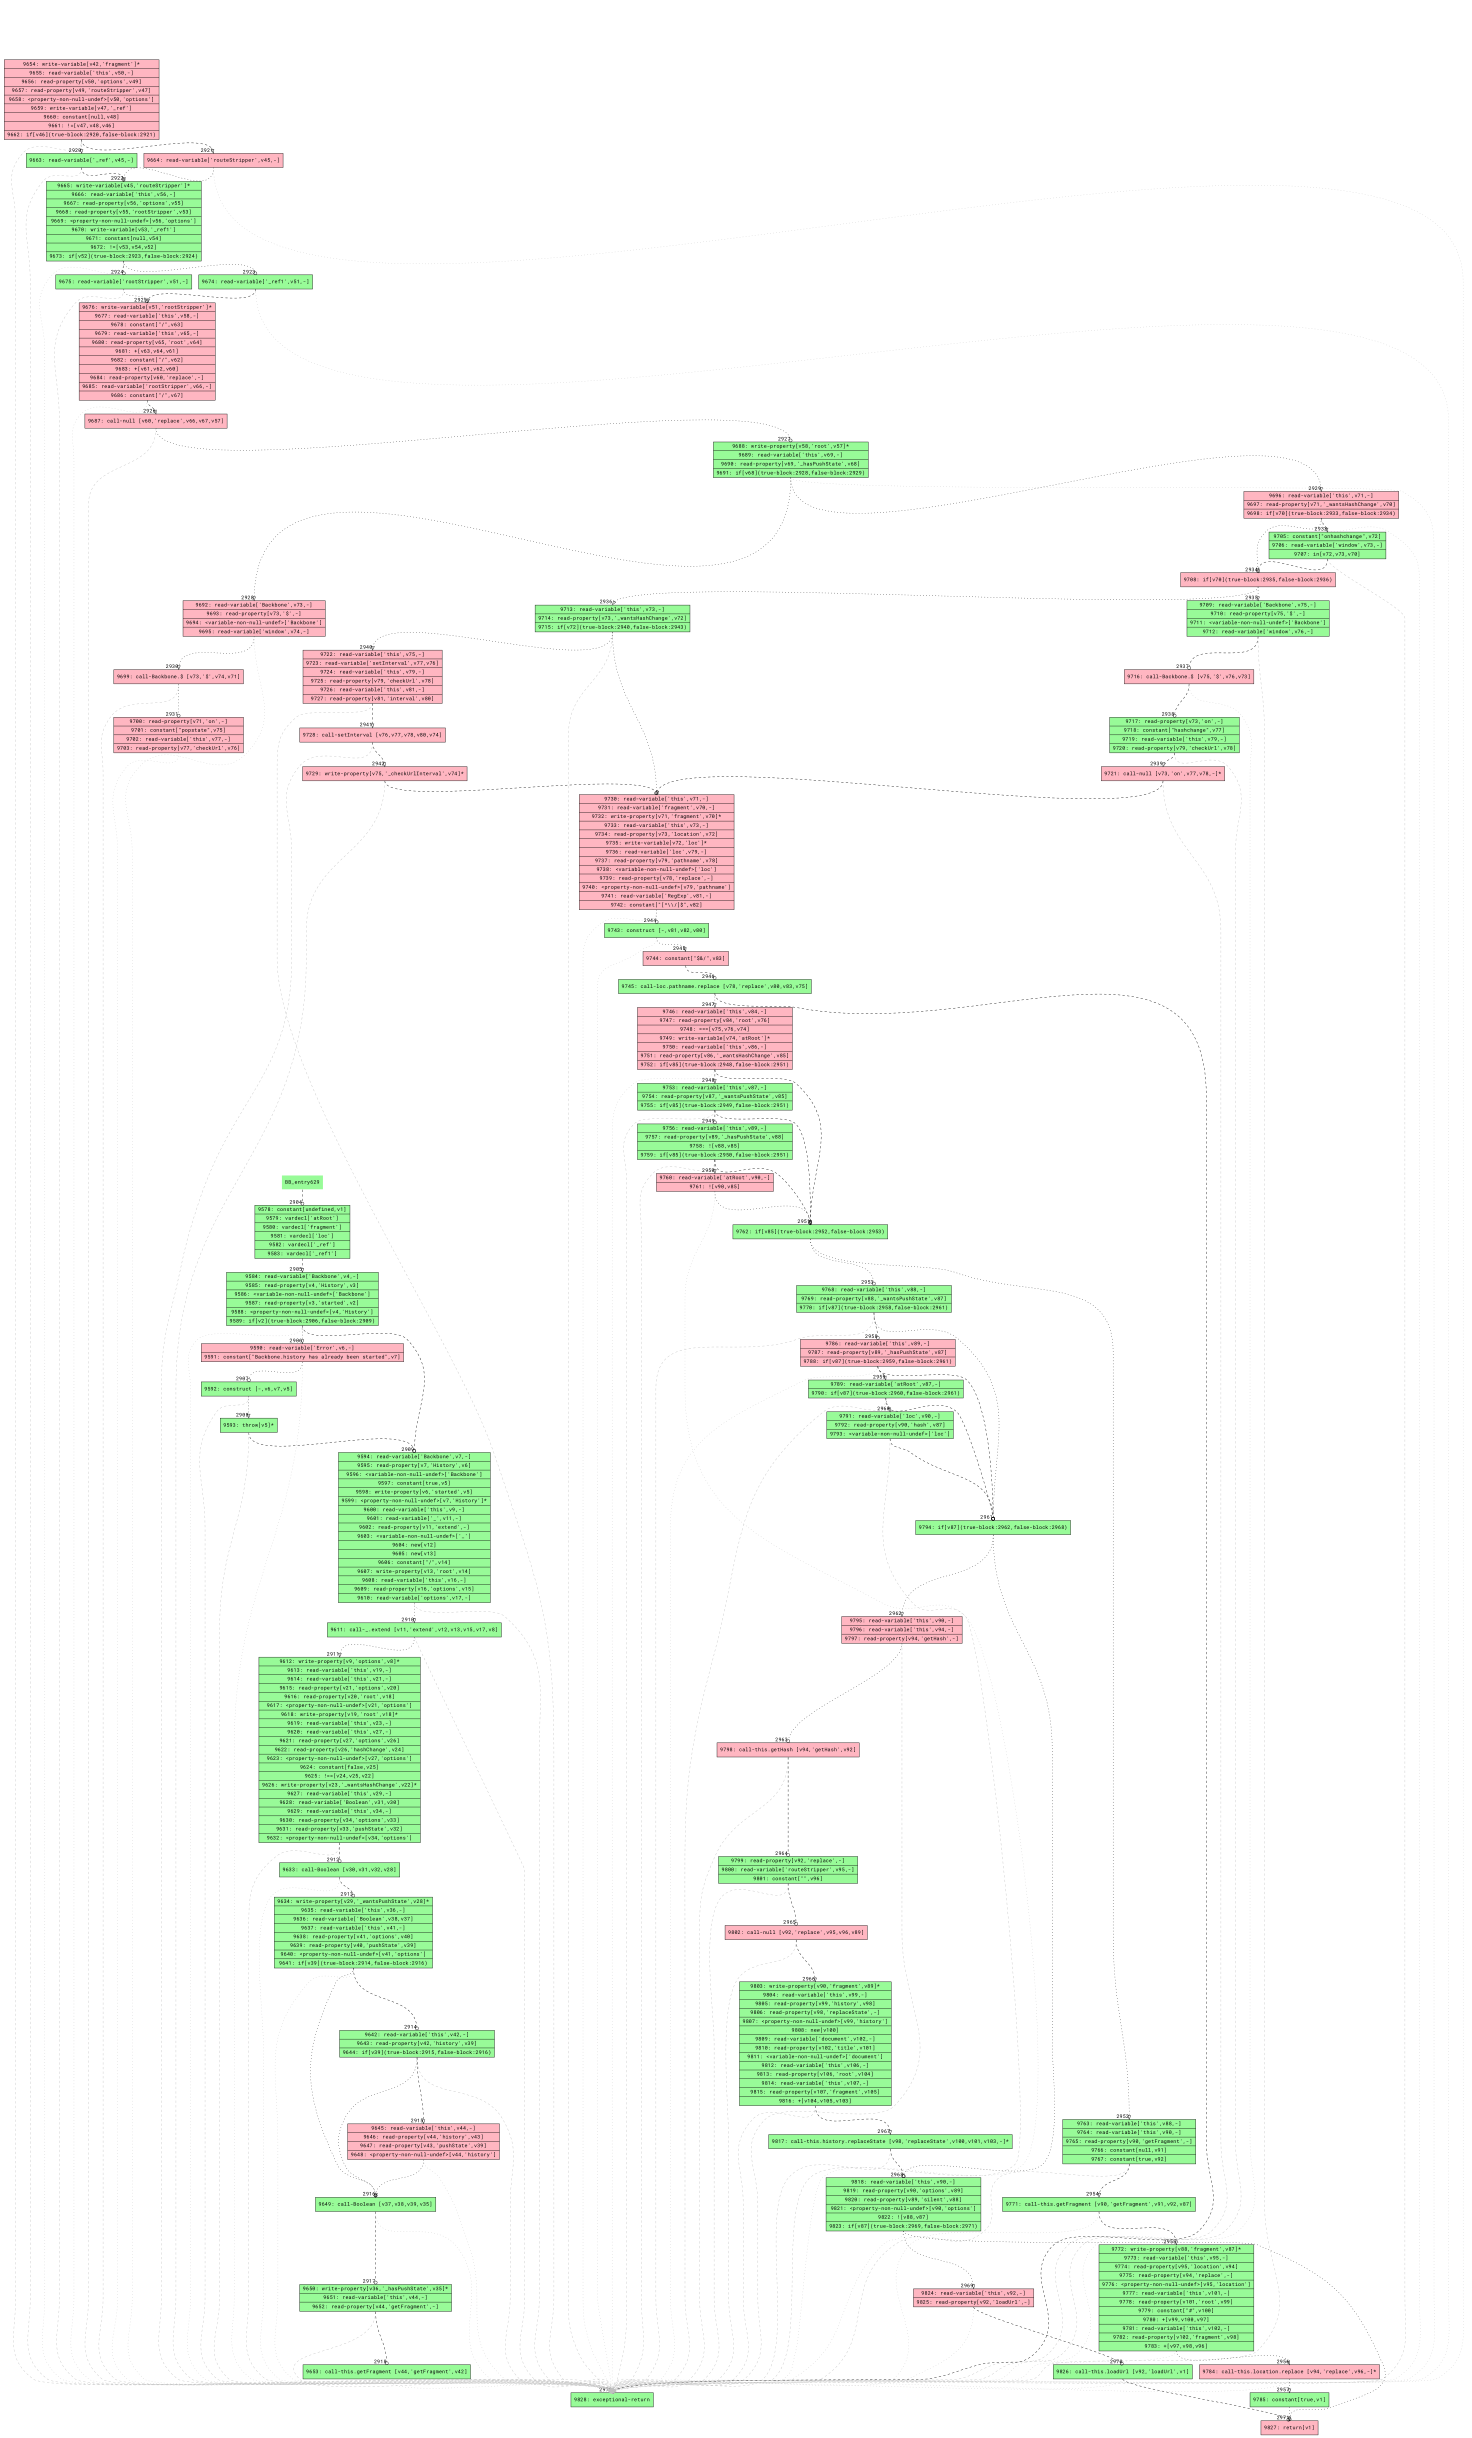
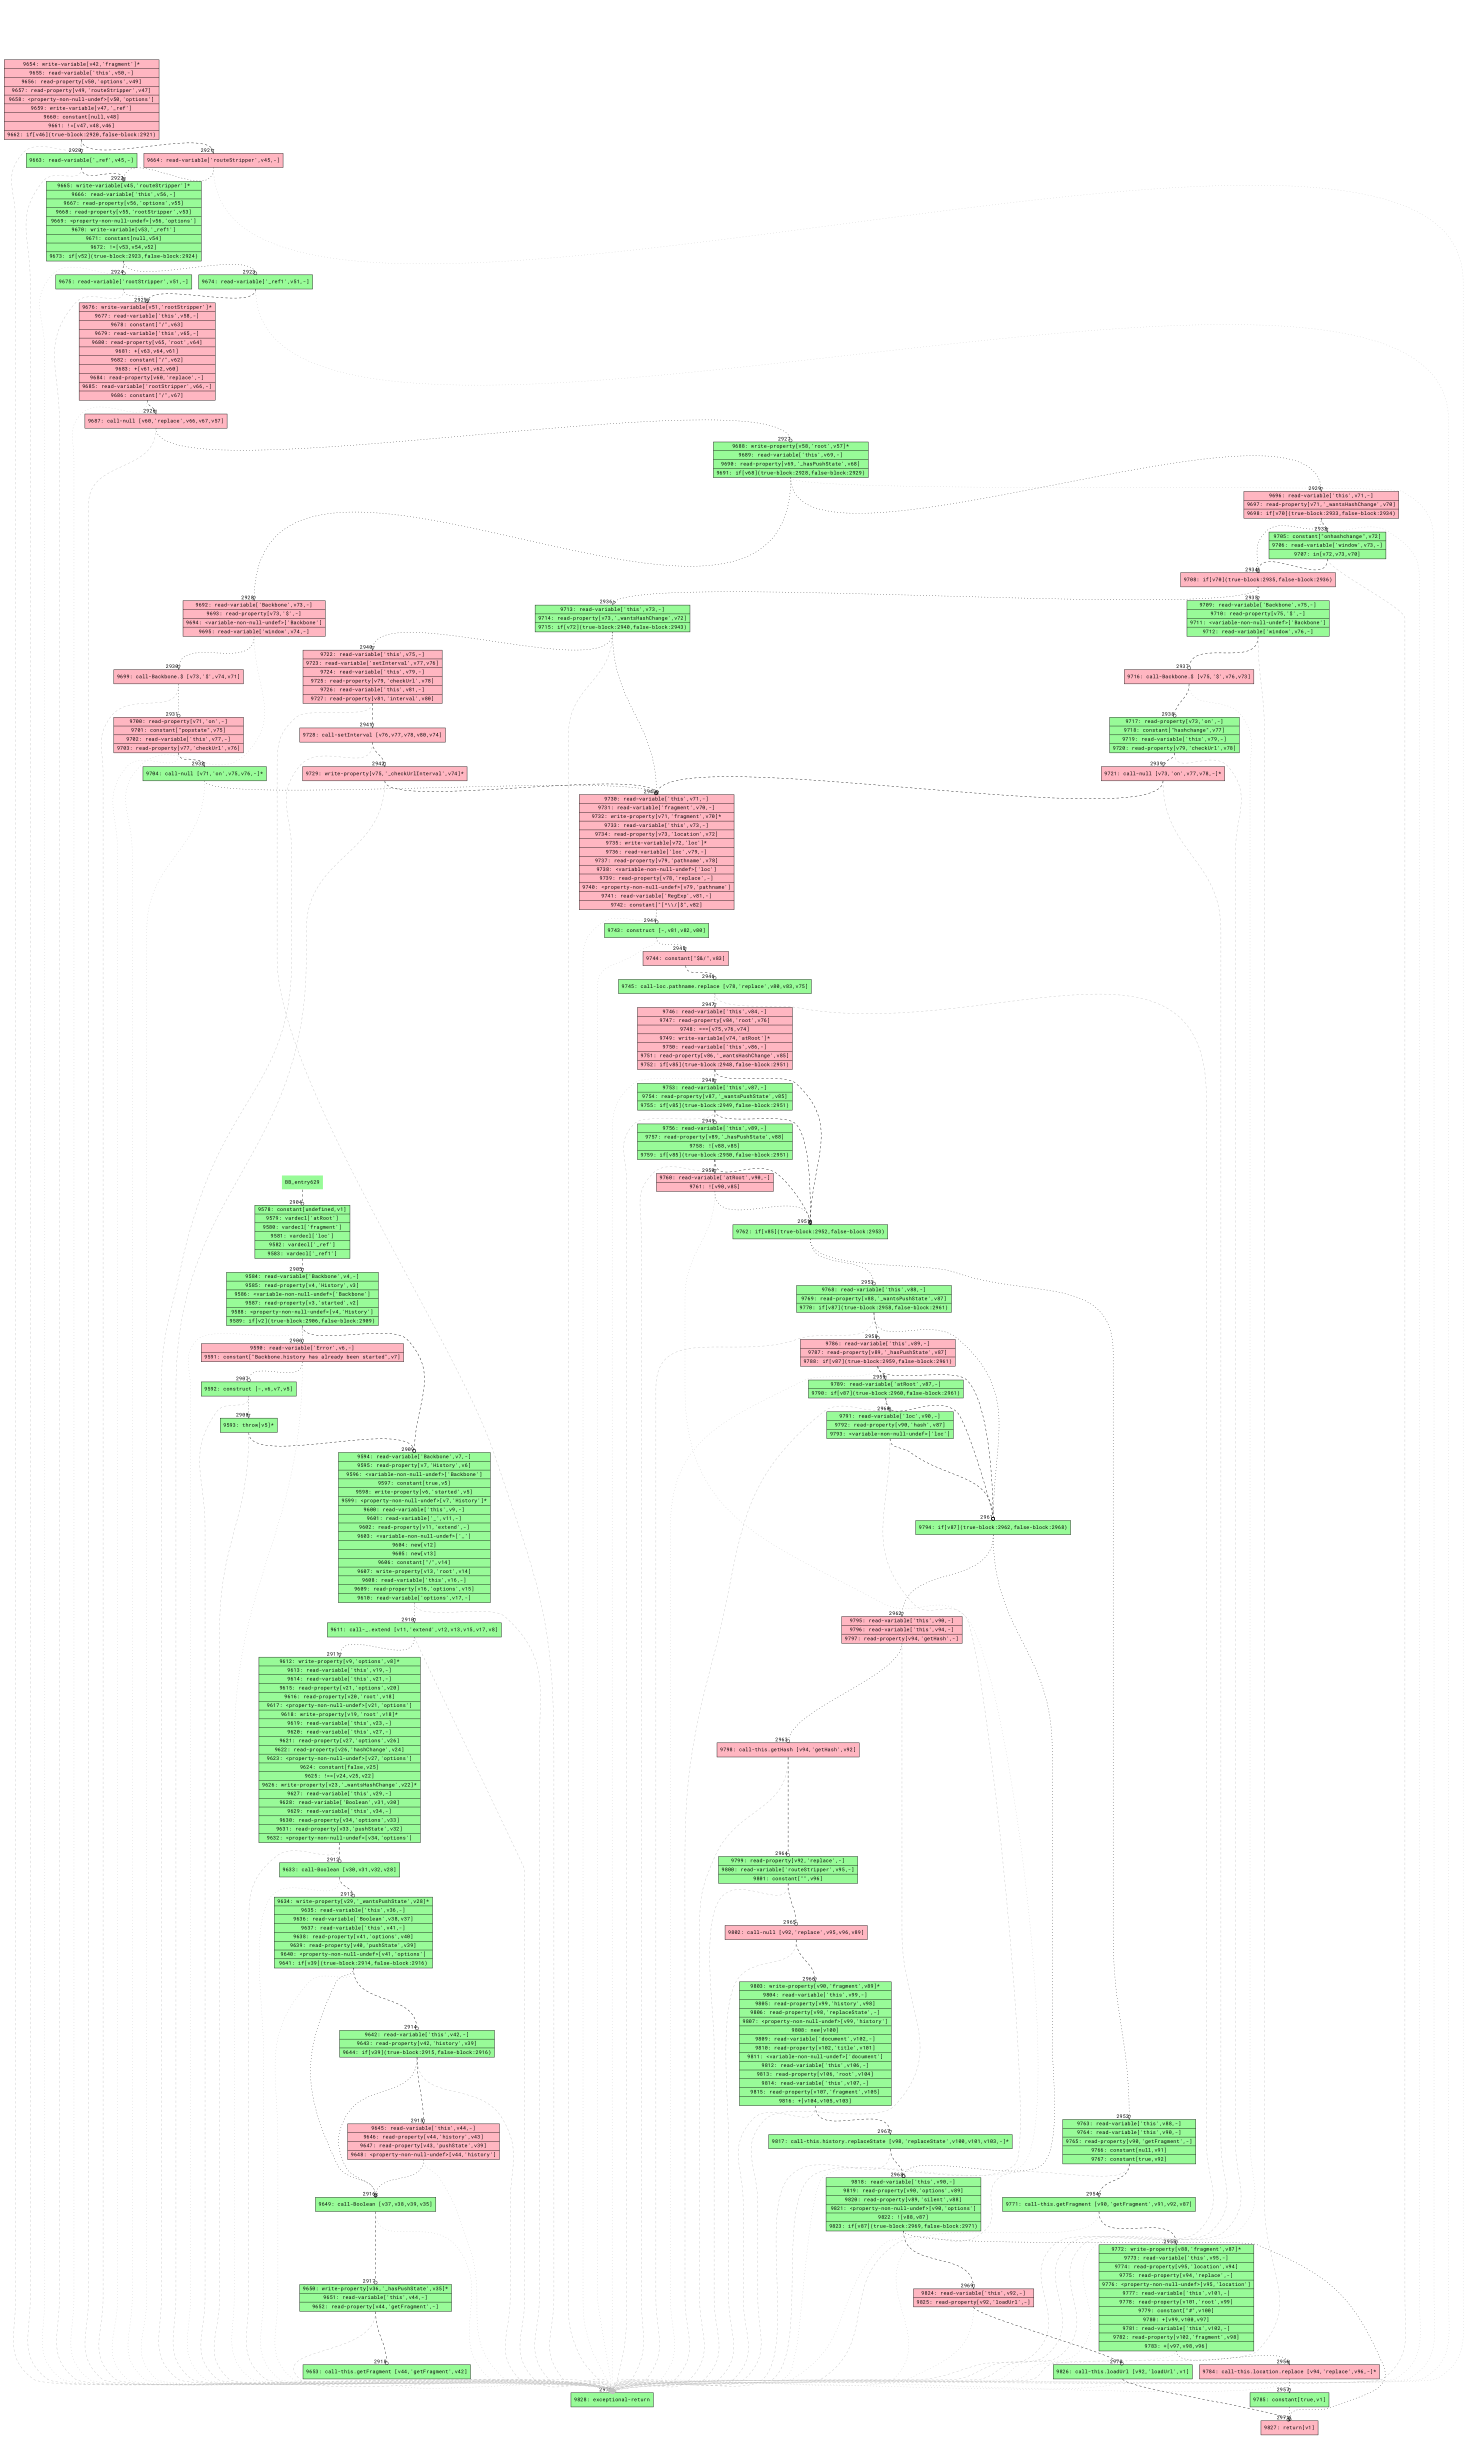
node "9704: call-null [v71,'on',v75,v76,-]*": added
edge "9745: call-loc.pathname.replace [v78,'replace',v80,v83,v75]" -> "9828: exceptional-return": color black -> gray
edge "9818: read-variable['this',v90,-]" -> "9824: read-variable['this',v92,-]": style dotted -> dashed
